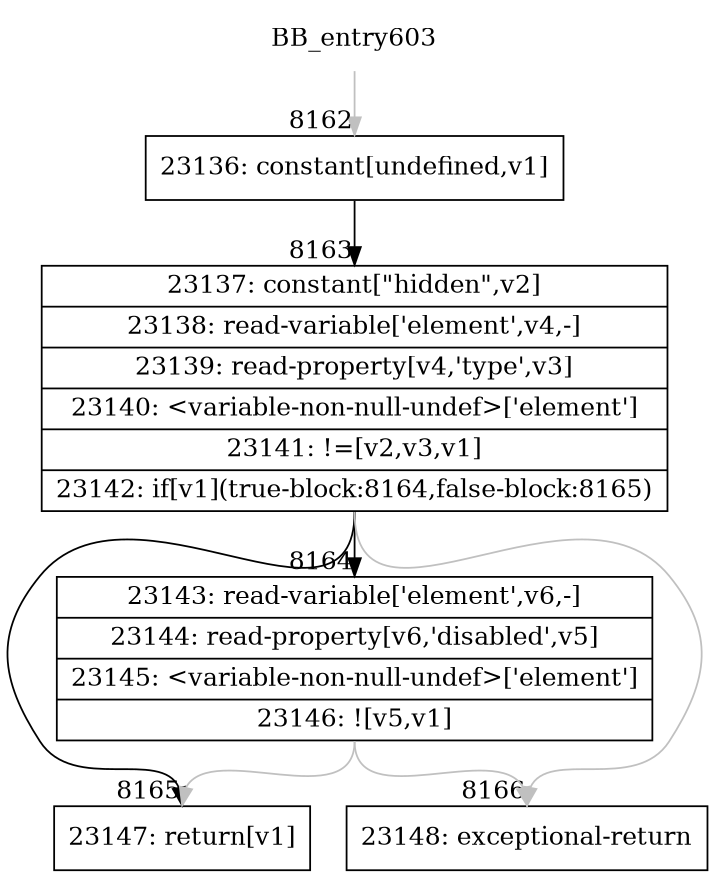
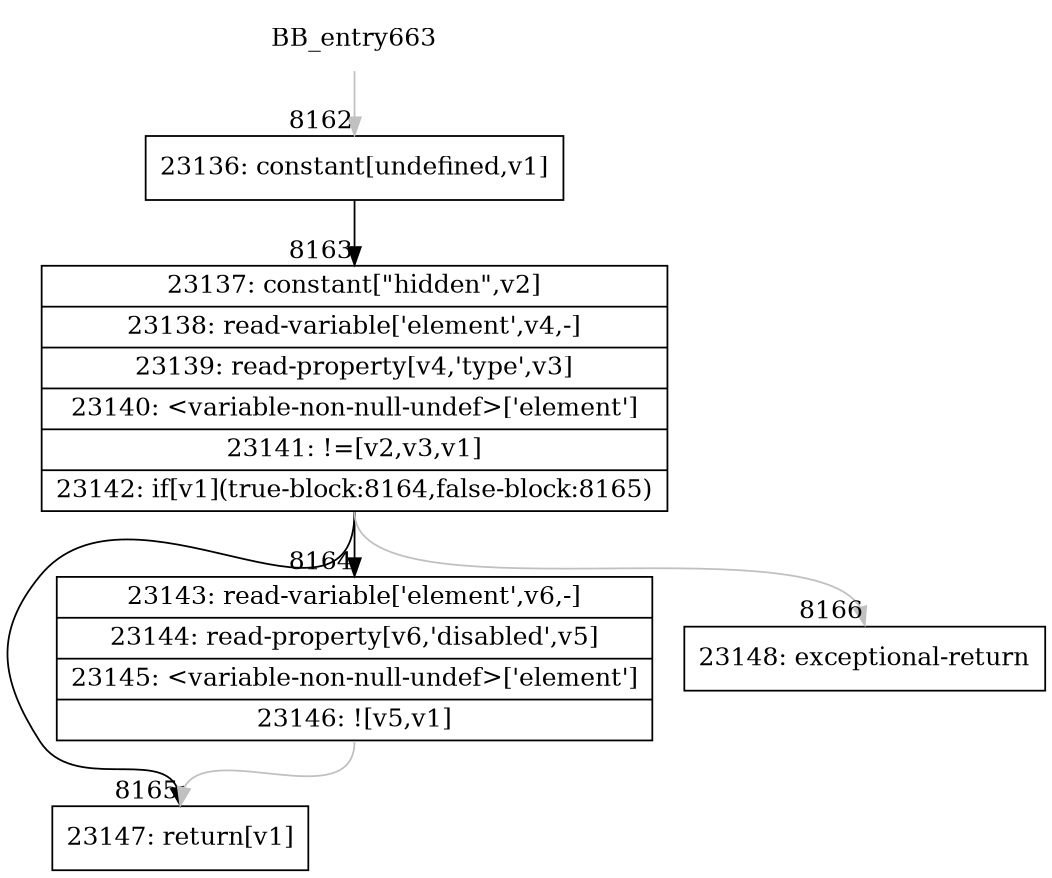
node "BB_entry603": label "BB_entry603" -> "BB_entry663"
edge "23143: read-variable['element',v6,-]" -> "23148: exceptional-return": removed
